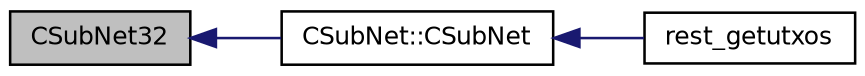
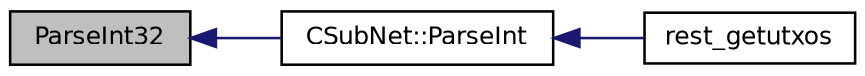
node "CSubNet32": label "CSubNet32" -> "ParseInt32"
node "CSubNet::CSubNet": label "CSubNet::CSubNet" -> "CSubNet::ParseInt"
